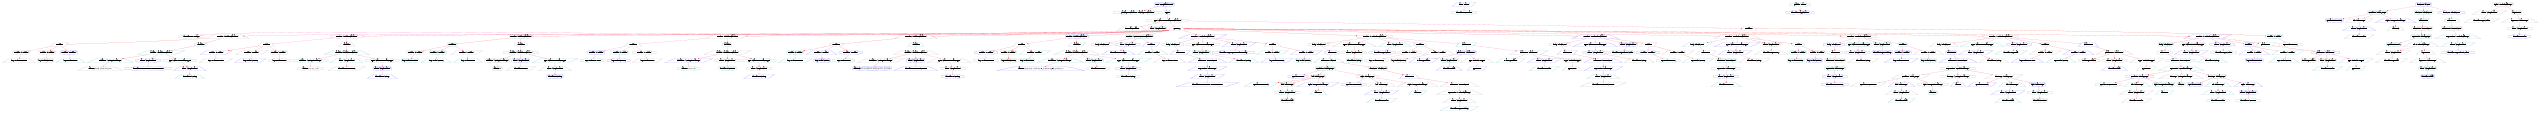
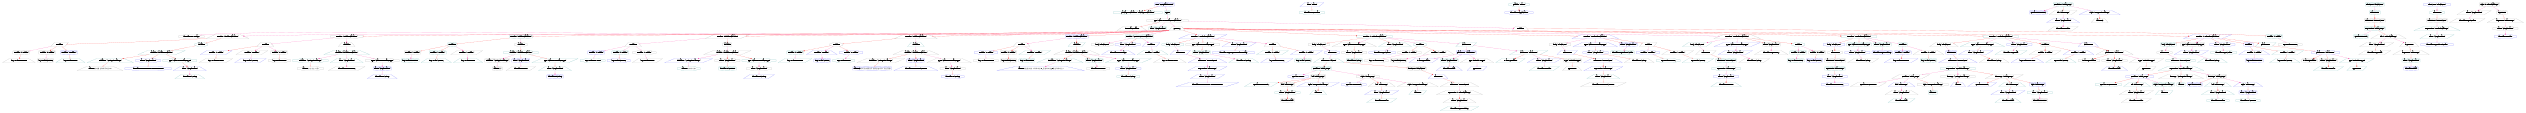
node "elseStmt (IfStmt)": removed
